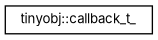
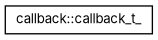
node "tinyobj::callback_t_": label "tinyobj::callback_t_" -> "callback::callback_t_"
